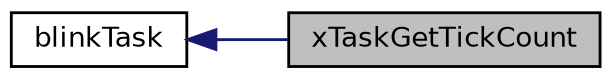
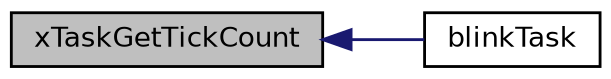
edge "xTaskGetTickCount" -> "blinkTask": reversed
